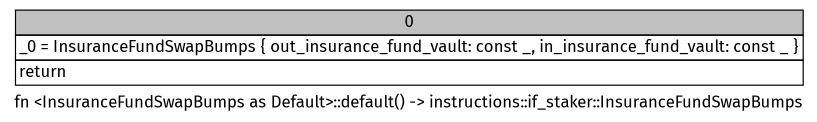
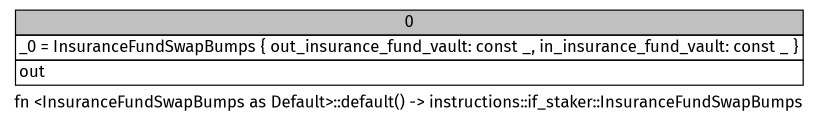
node "0": text "return" -> "out"
